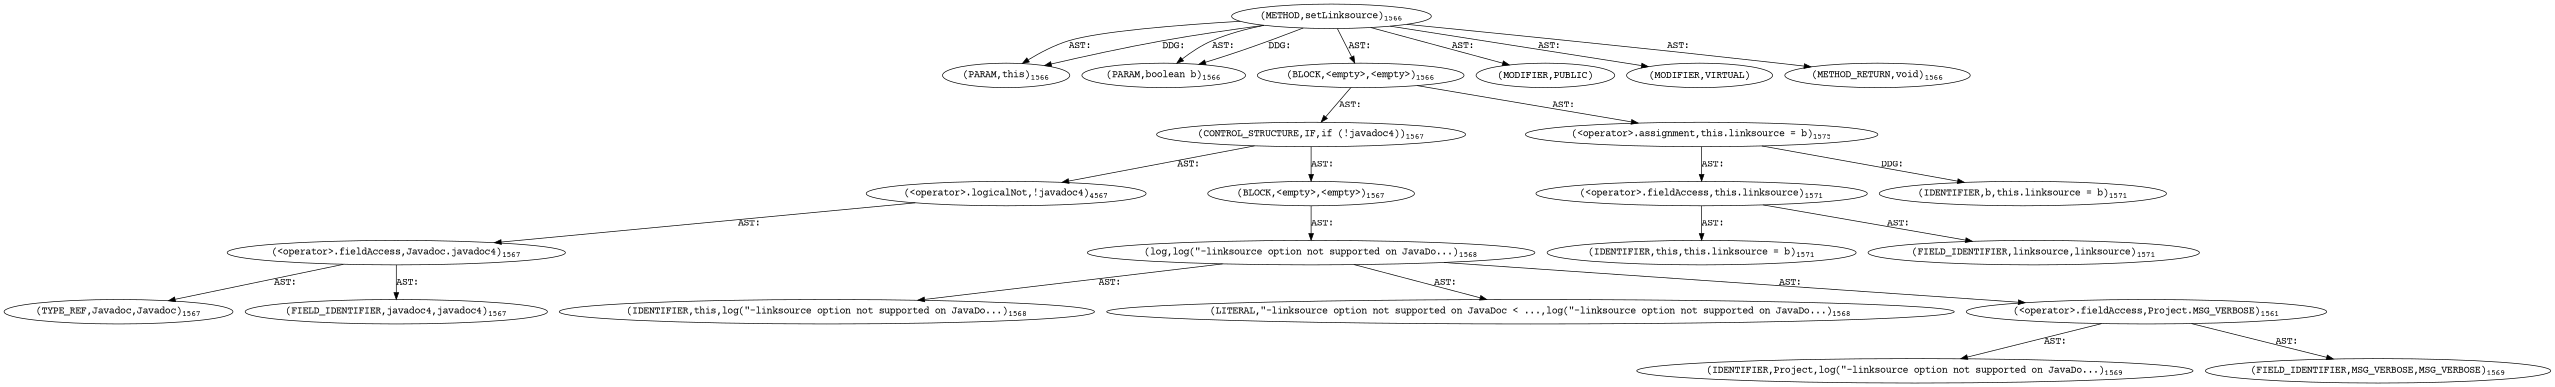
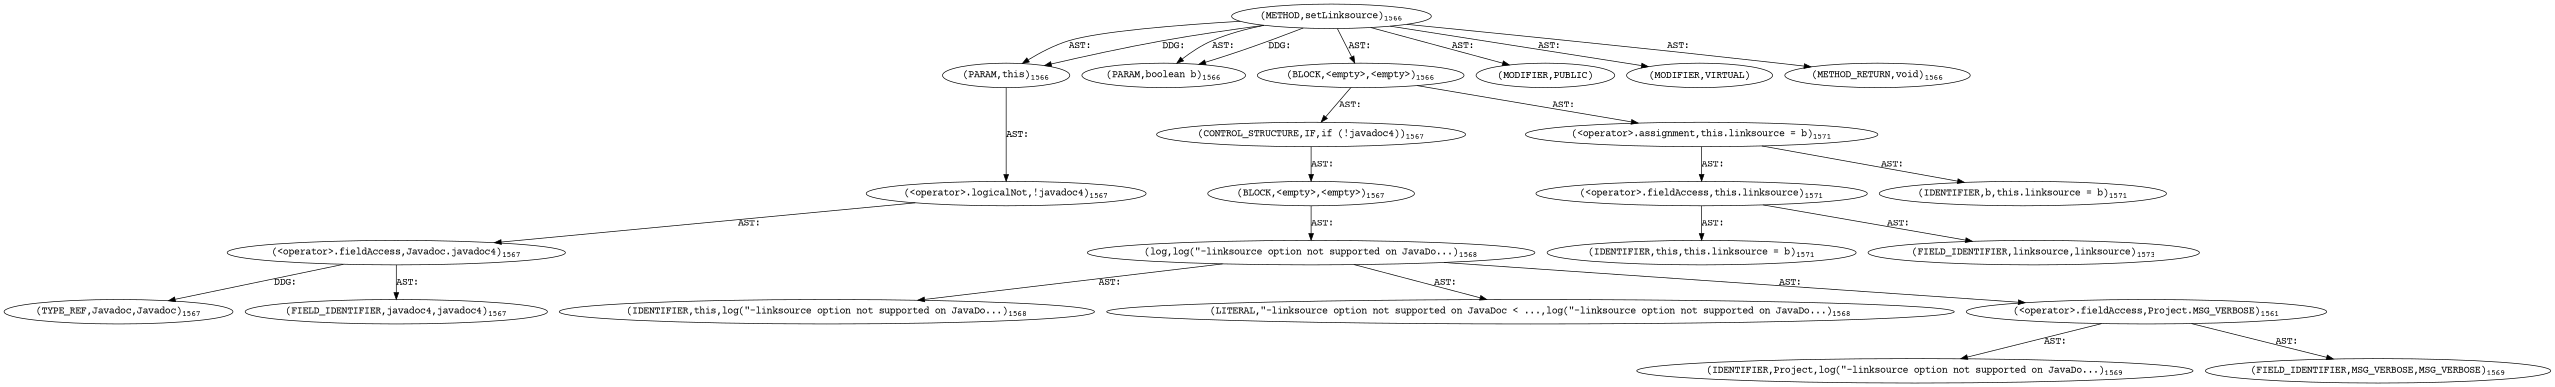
node "(<operator>.assignment,this.linksource = b)": text "1575" -> "1571"
edge "(CONTROL_STRUCTURE,IF,if (!javadoc4))" -> "(<operator>.logicalNot,!javadoc4)": now "(PARAM,this)" -> "(<operator>.logicalNot,!javadoc4)"
edge "(<operator>.assignment,this.linksource = b)" -> "(IDENTIFIER,b,this.linksource = b)": label "DDG: " -> "AST: "
node "(<operator>.logicalNot,!javadoc4)": text "4567" -> "1567"
node "(FIELD_IDENTIFIER,linksource,linksource)": text "1571" -> "1573"
edge "(<operator>.fieldAccess,Javadoc.javadoc4)" -> "(TYPE_REF,Javadoc,Javadoc)": label "AST: " -> "DDG: "
